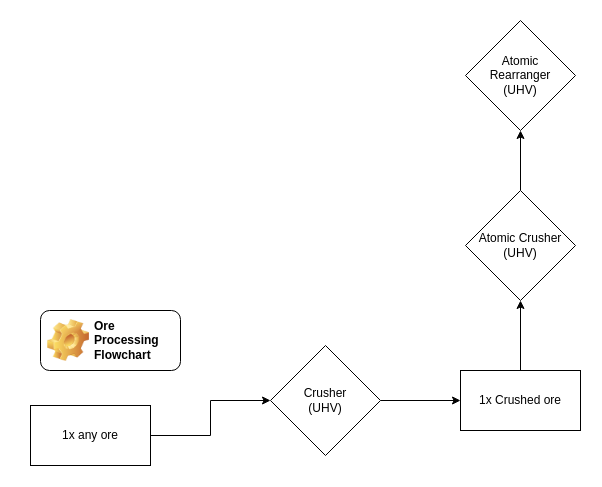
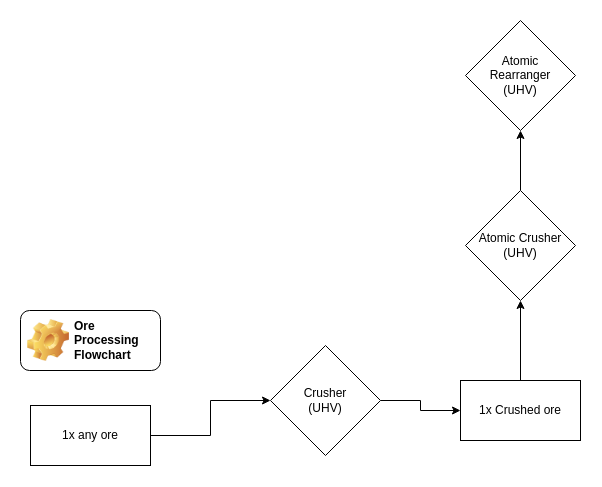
node "Ore Processing Flowchart": moved (111, 341) -> (91, 341)
node "1x Crushed ore": moved (521, 401) -> (521, 411)
